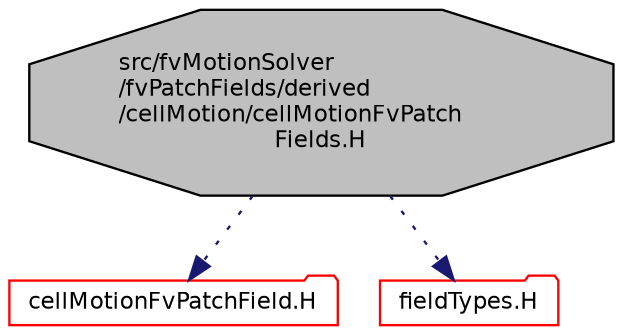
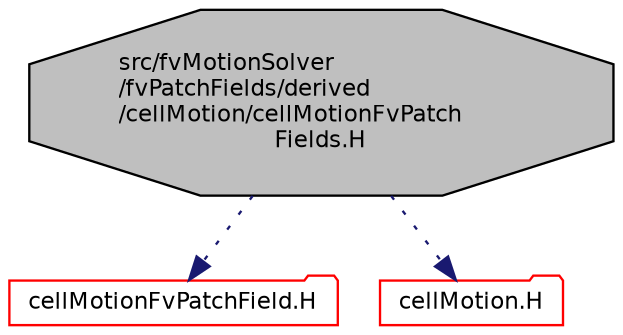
node "fieldTypes.H": label "fieldTypes.H" -> "cellMotion.H"
